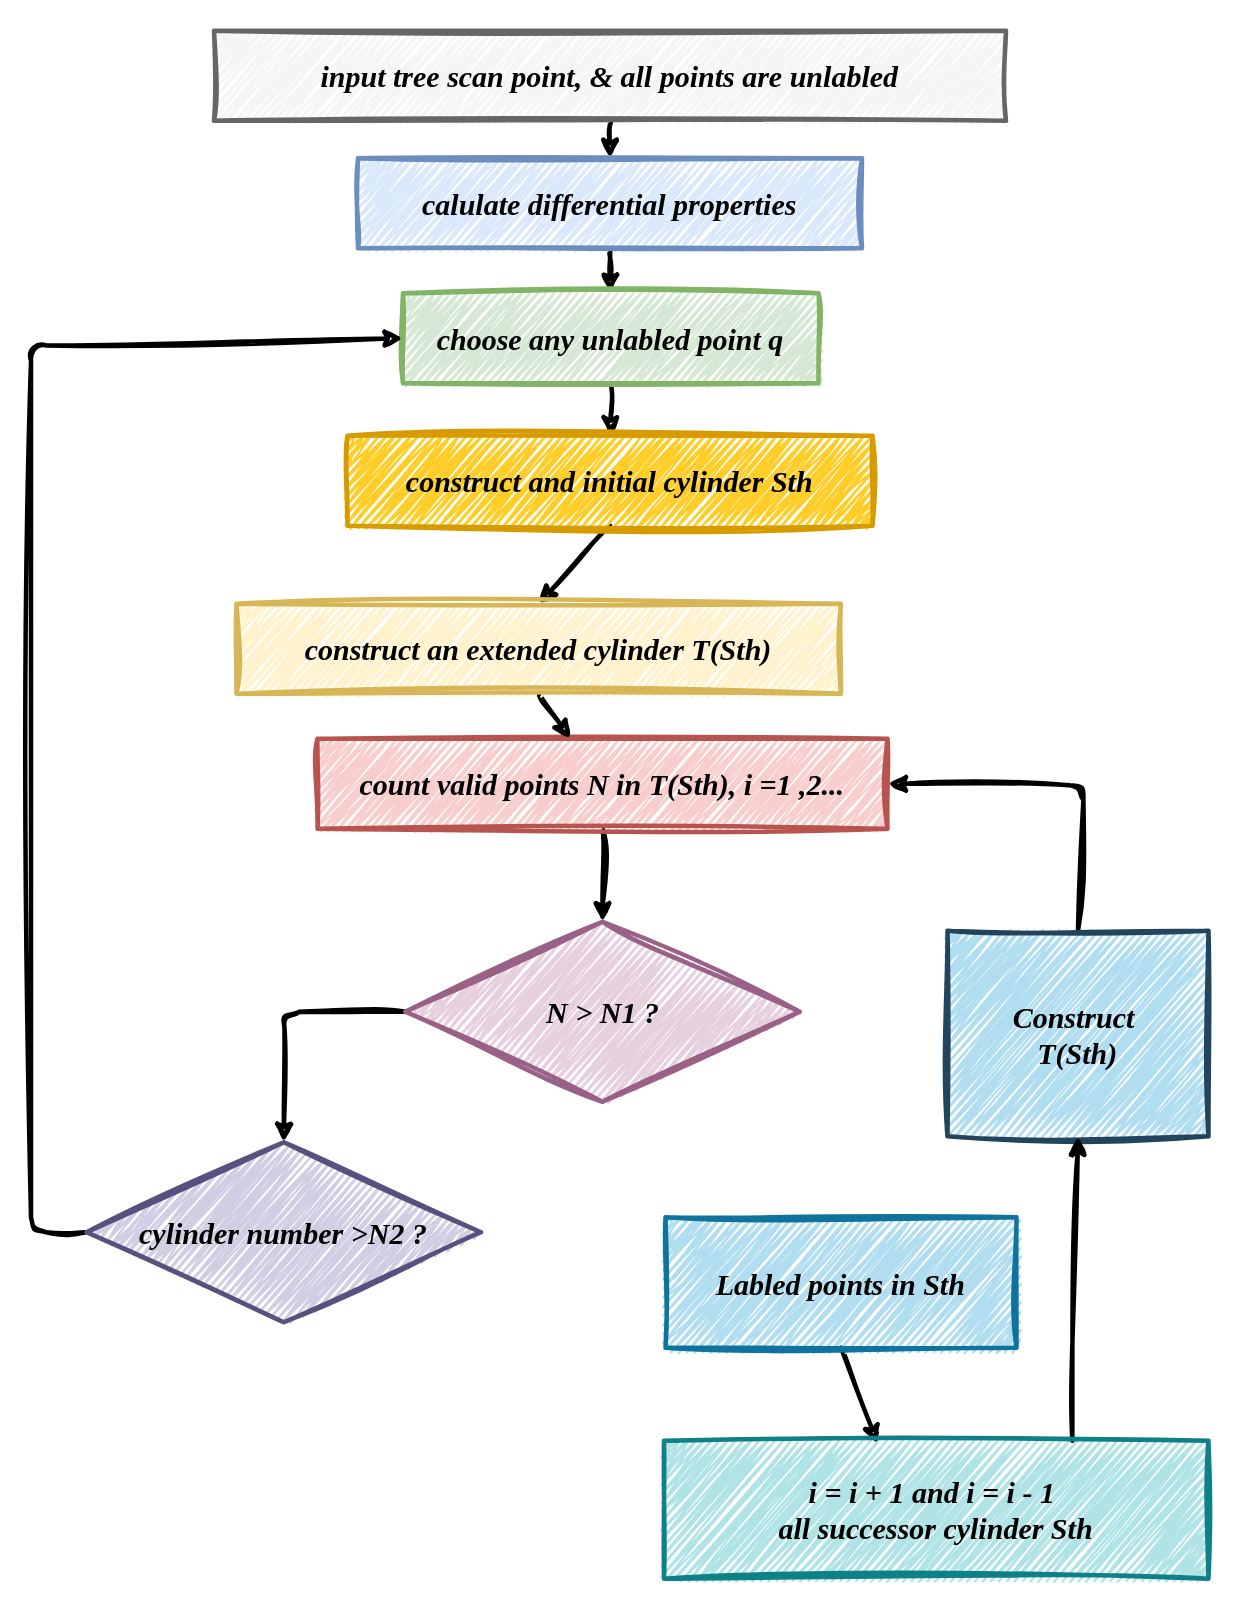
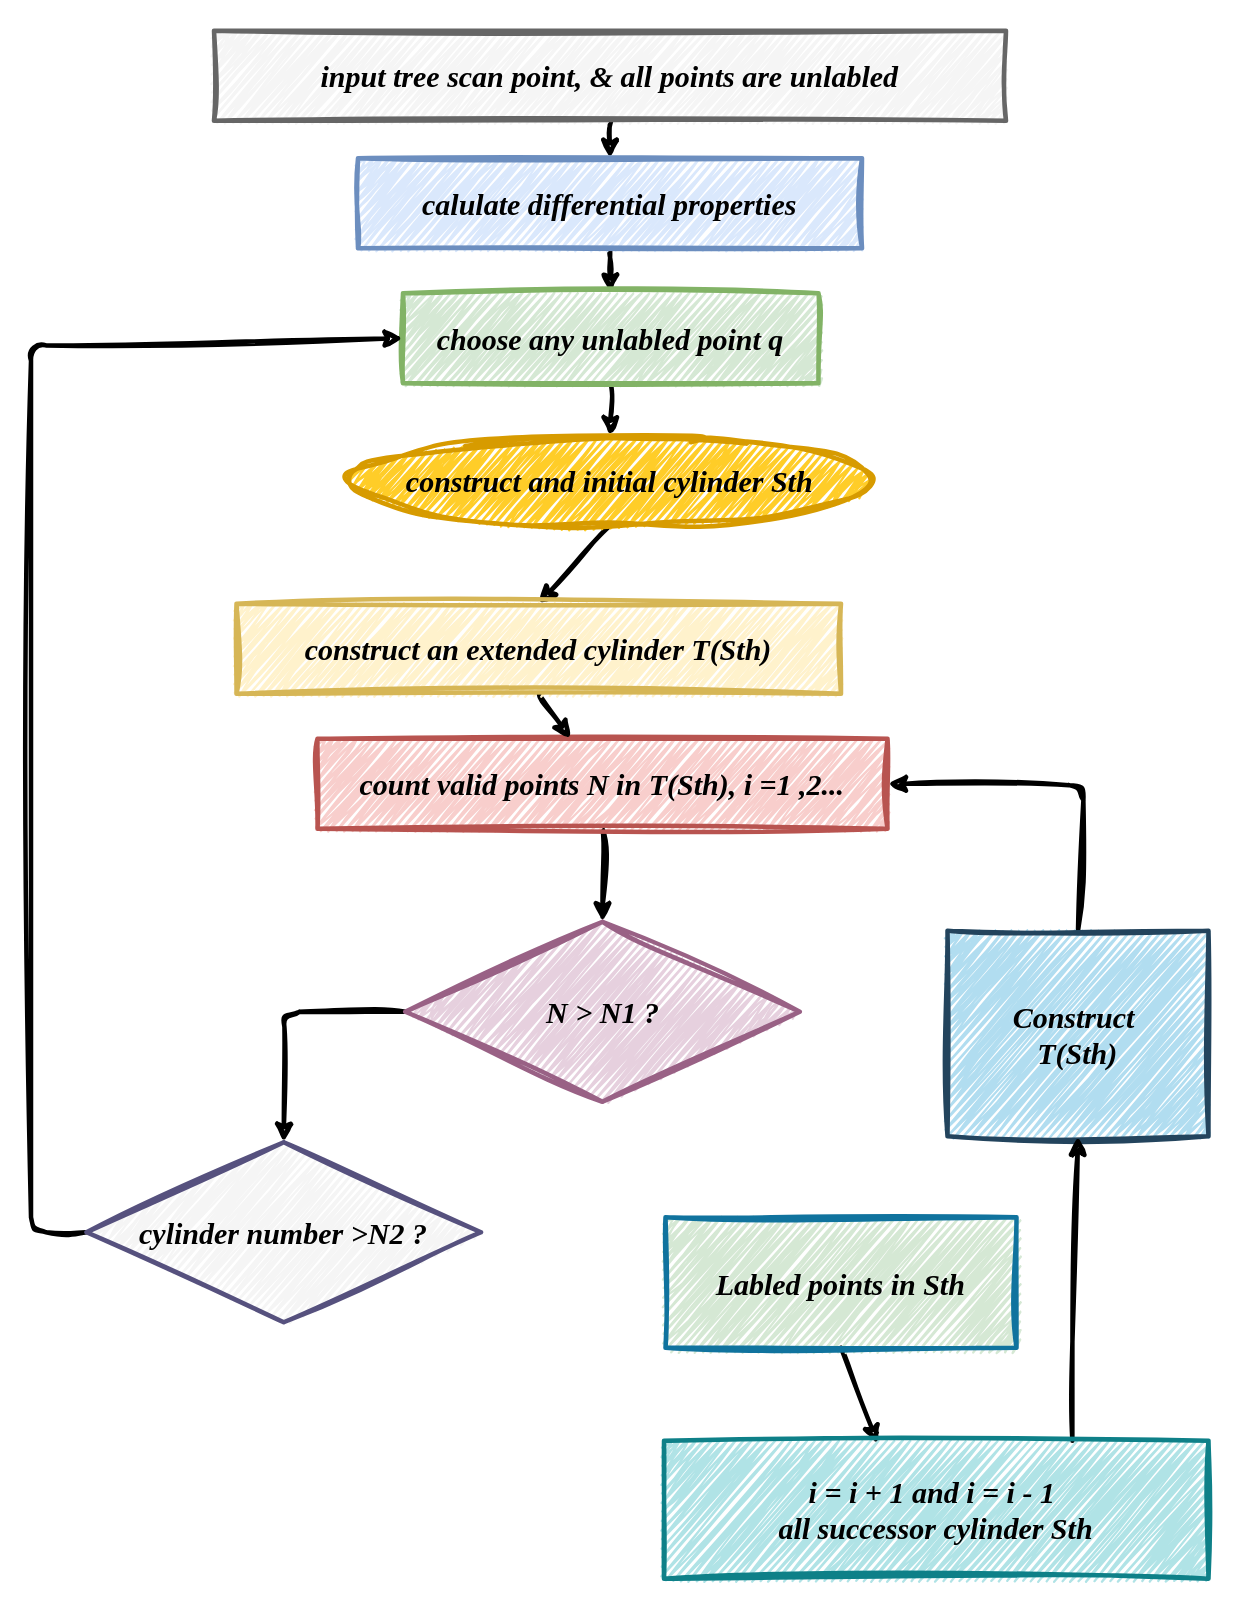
node "construct and initial cylinder Sth": shape rectangle -> ellipse
node "cylinder number >N2 ?": fillcolor #d0cee2 -> #f5f5f5
node "Labled points in Sth": fillcolor #b1ddf0 -> #d5e8d4
